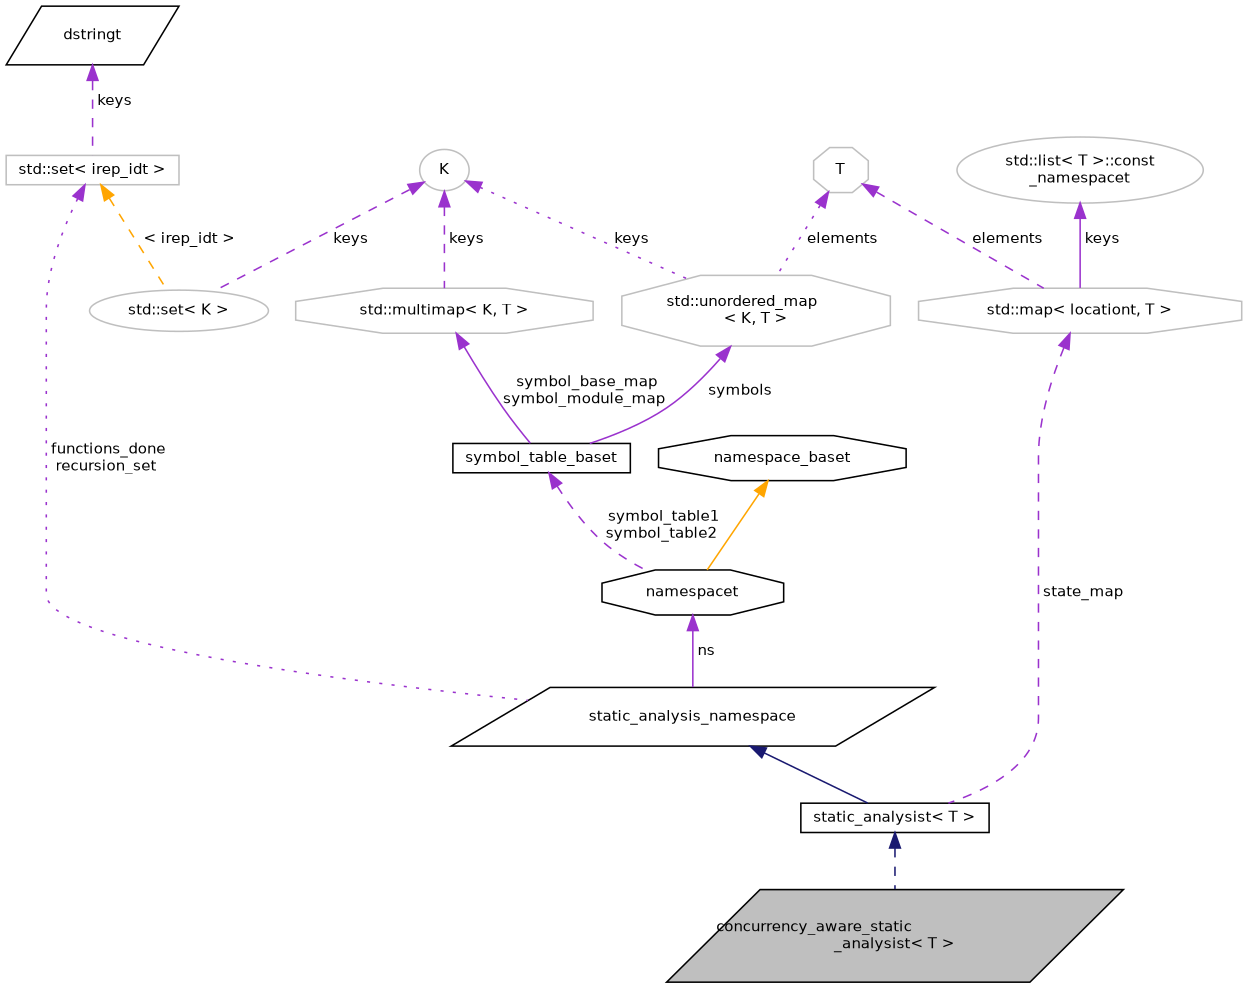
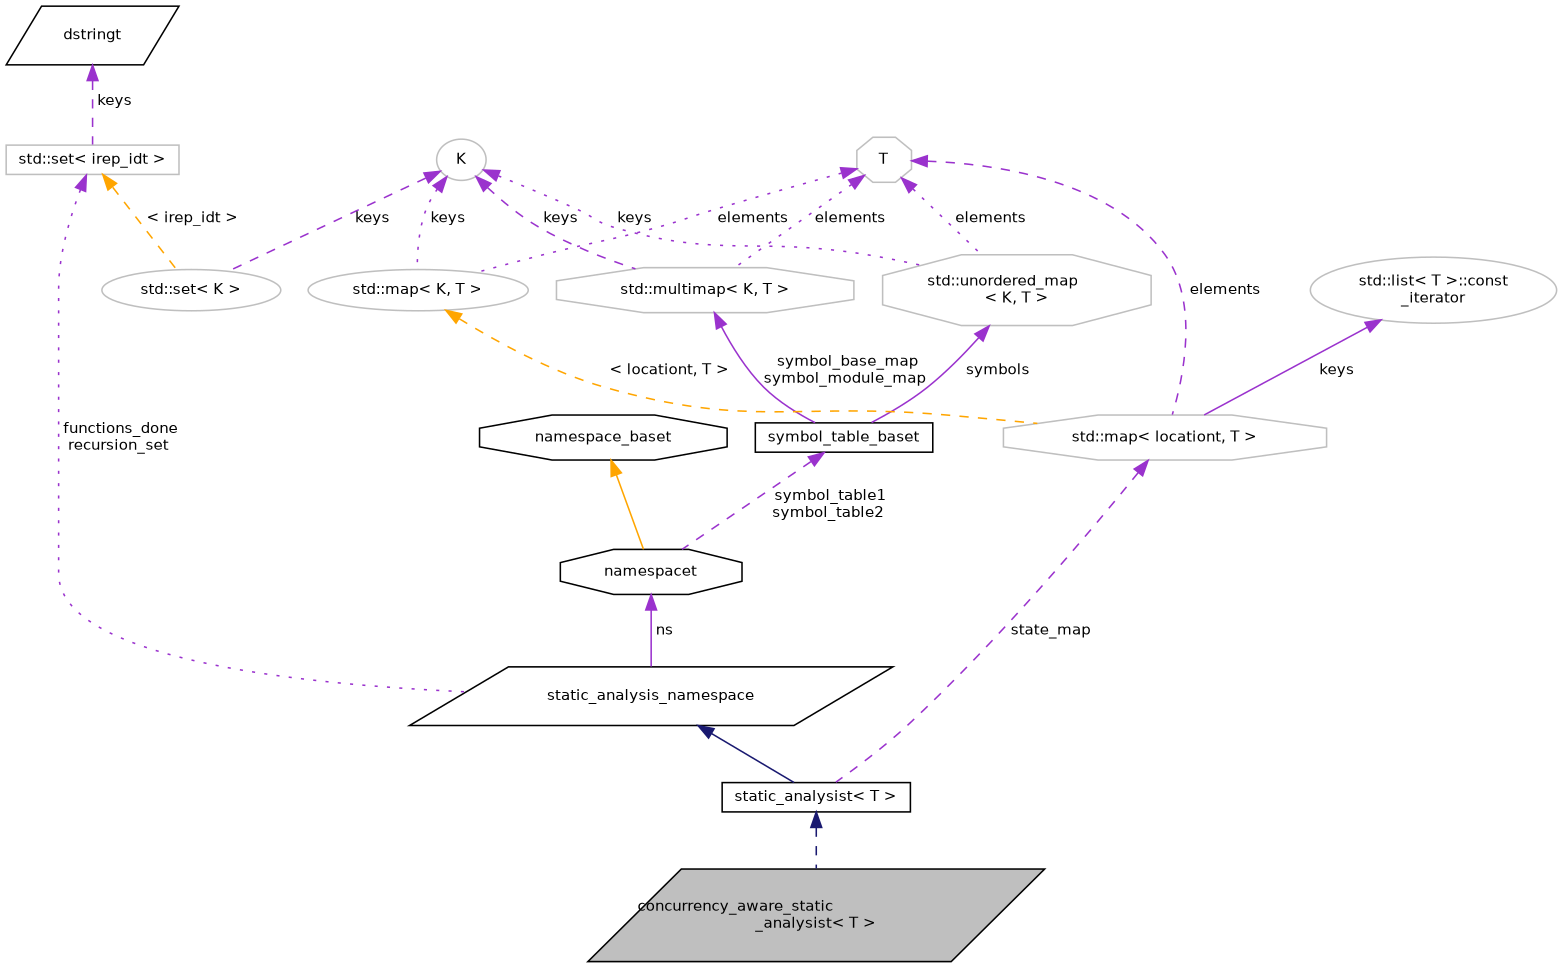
node "std::list< T >::const _namespacet": label "std::list< T >::const _namespacet" -> "std::list< T >::const _iterator"
edge "std::multimap< K, T >" -> "T": added, label "elements"
node "std::map< K, T >": added
